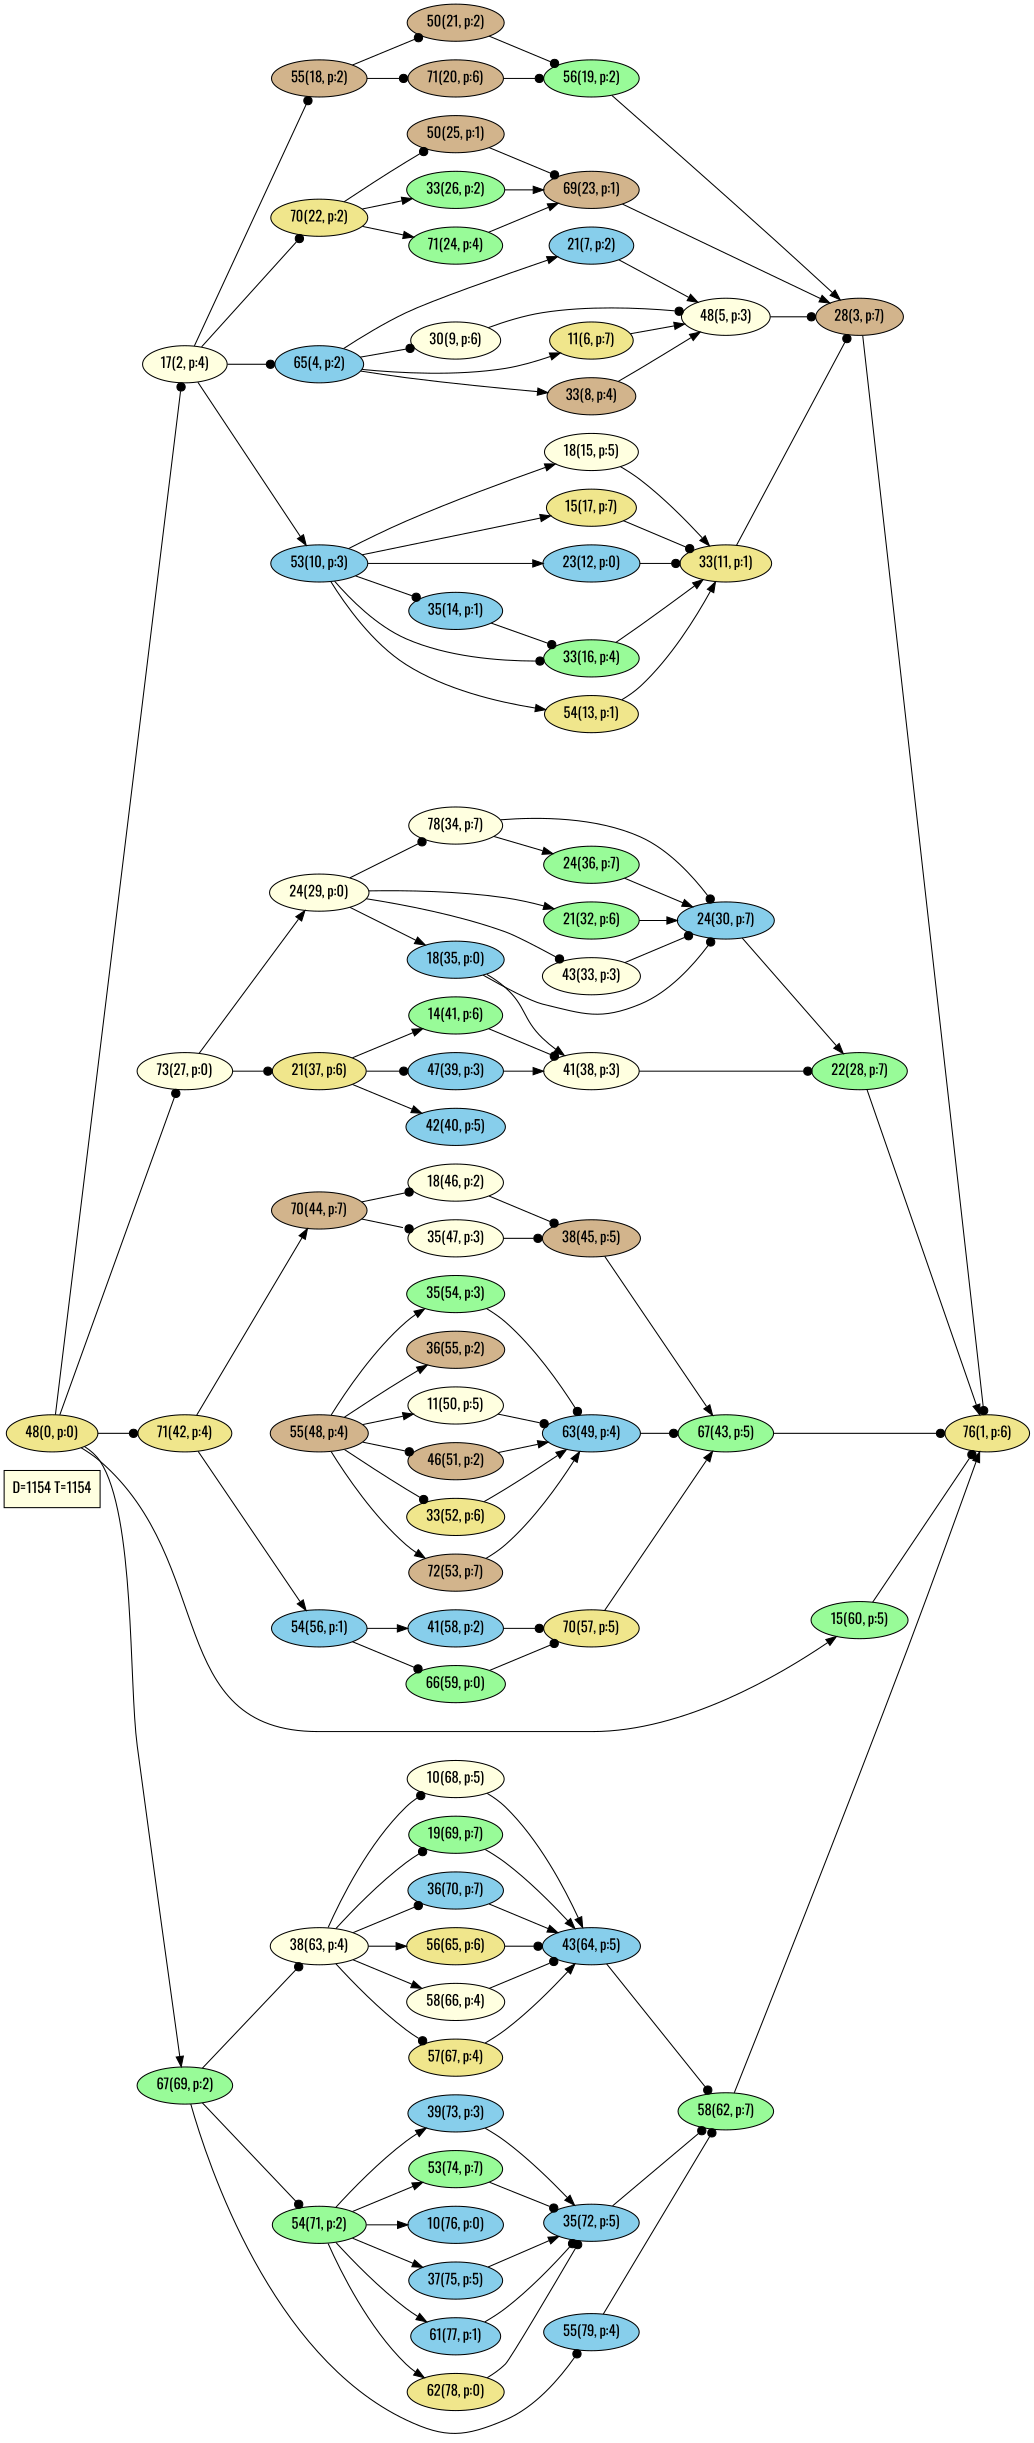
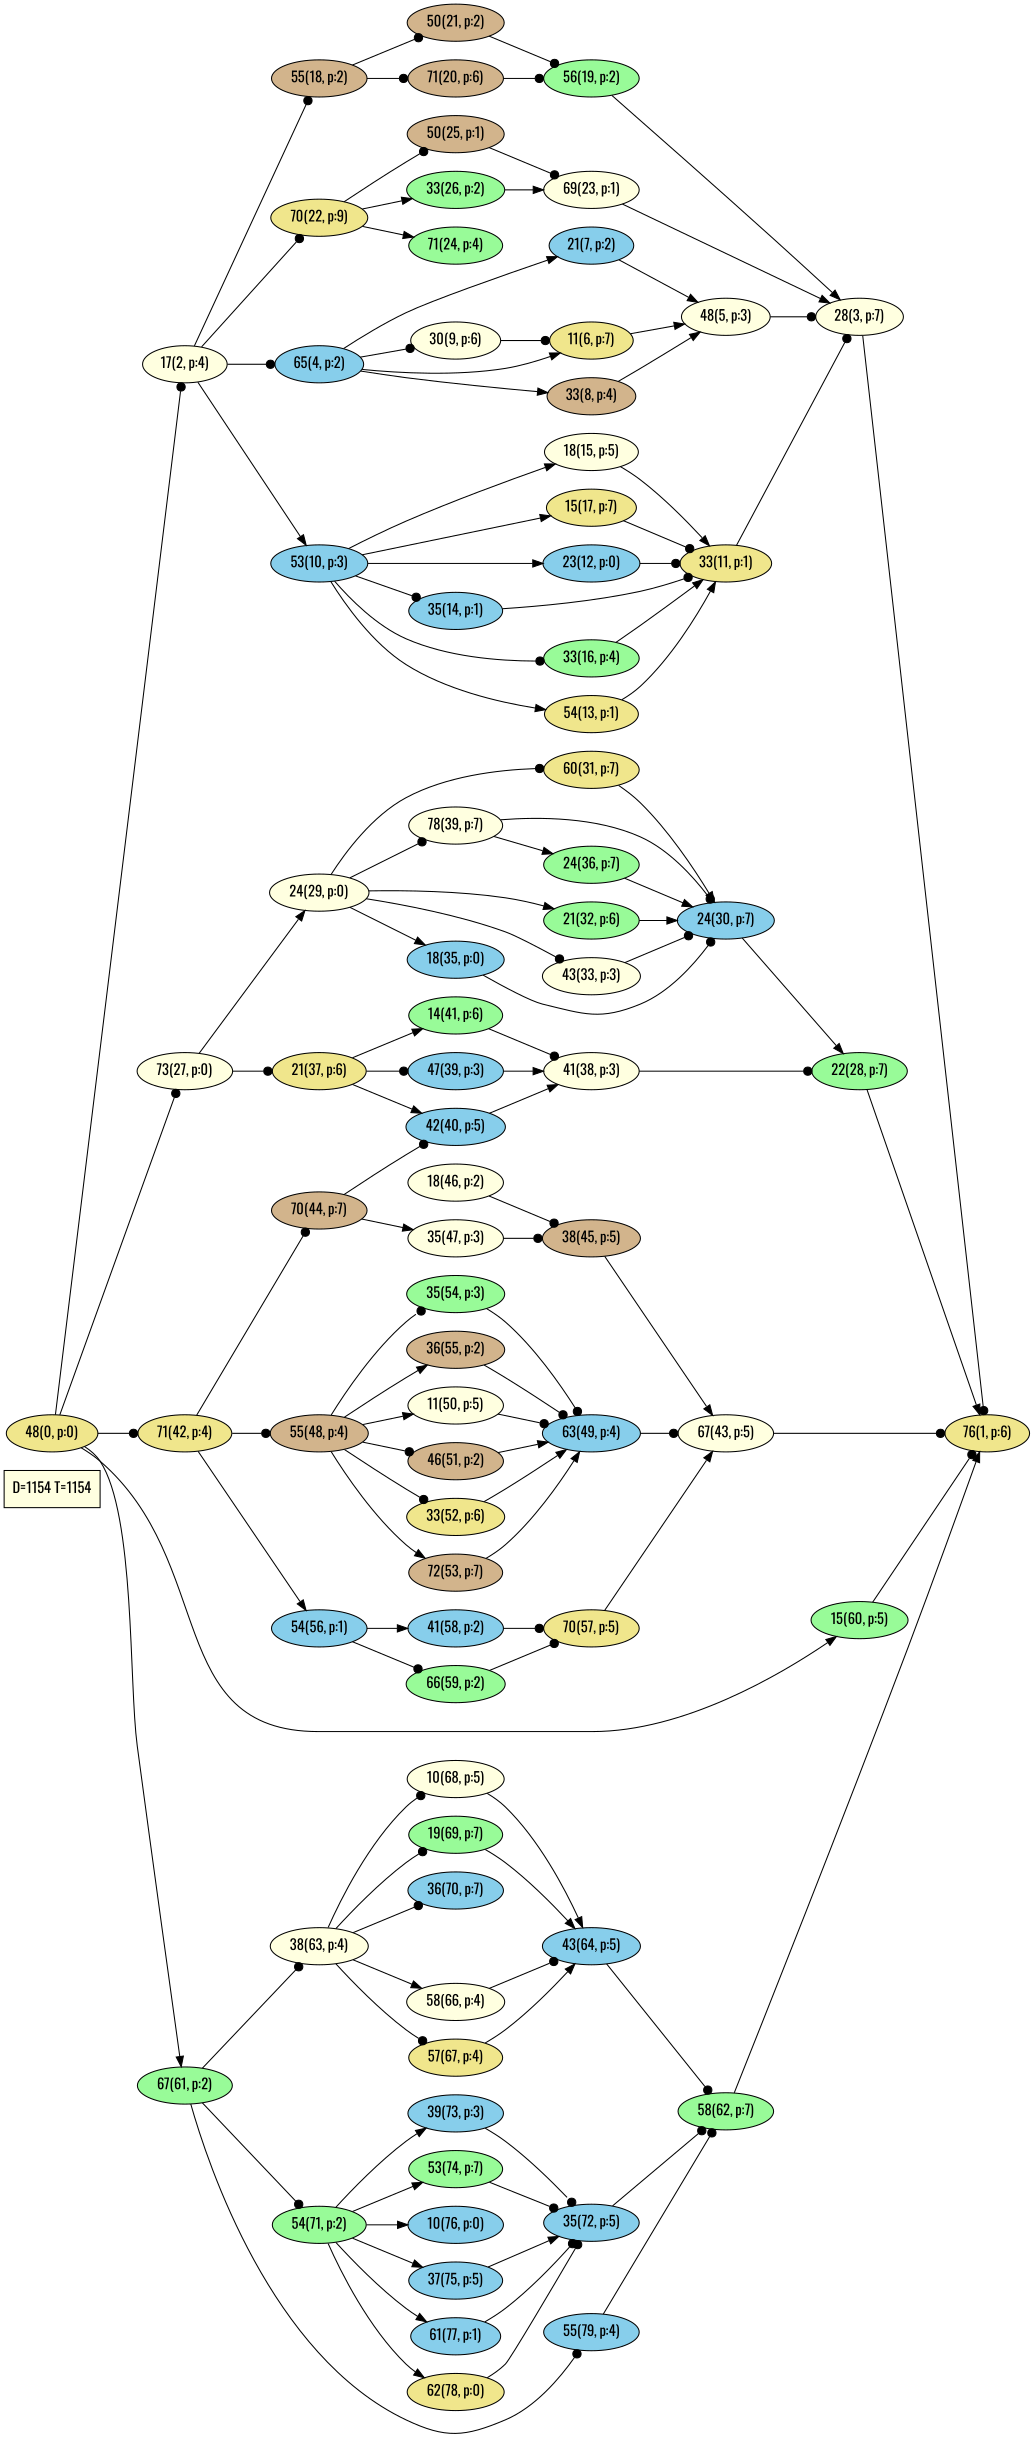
node "69(23, p:1)": fillcolor tan -> lightyellow
node "70(22, p:2)": label "70(22, p:2)" -> "70(22, p:9)"
edge "71(24, p:4)" -> "69(23, p:1)": removed
edge "30(9, p:6)" -> "48(5, p:3)": now "30(9, p:6)" -> "11(6, p:7)"
node "28(3, p:7)": fillcolor tan -> lightyellow
edge "35(14, p:1)" -> "33(16, p:4)": now "35(14, p:1)" -> "33(11, p:1)"
node "60(31, p:7)": added
node "78(34, p:7)": label "78(34, p:7)" -> "78(39, p:7)"
edge "18(35, p:0)" -> "41(38, p:3)": now "42(40, p:5)" -> "41(38, p:3)"
edge "70(44, p:7)" -> "18(46, p:2)": now "70(44, p:7)" -> "42(40, p:5)"
edge "70(44, p:7)" -> "35(47, p:3)": arrowhead dot -> normal
edge "71(42, p:4)" -> "70(44, p:7)": arrowhead normal -> dot
edge "55(48, p:4)" -> "35(54, p:3)": arrowhead normal -> dot
edge "36(55, p:2)" -> "63(49, p:4)": added
edge "71(42, p:4)" -> "55(48, p:4)": added
node "67(43, p:5)": fillcolor palegreen -> lightyellow
node "66(59, p:0)": label "66(59, p:0)" -> "66(59, p:2)"
edge "36(70, p:7)" -> "43(64, p:5)": removed
node "56(65, p:6)": removed
node "67(69, p:2)": label "67(69, p:2)" -> "67(61, p:2)"
edge "39(73, p:3)" -> "35(72, p:5)": arrowhead normal -> dot
